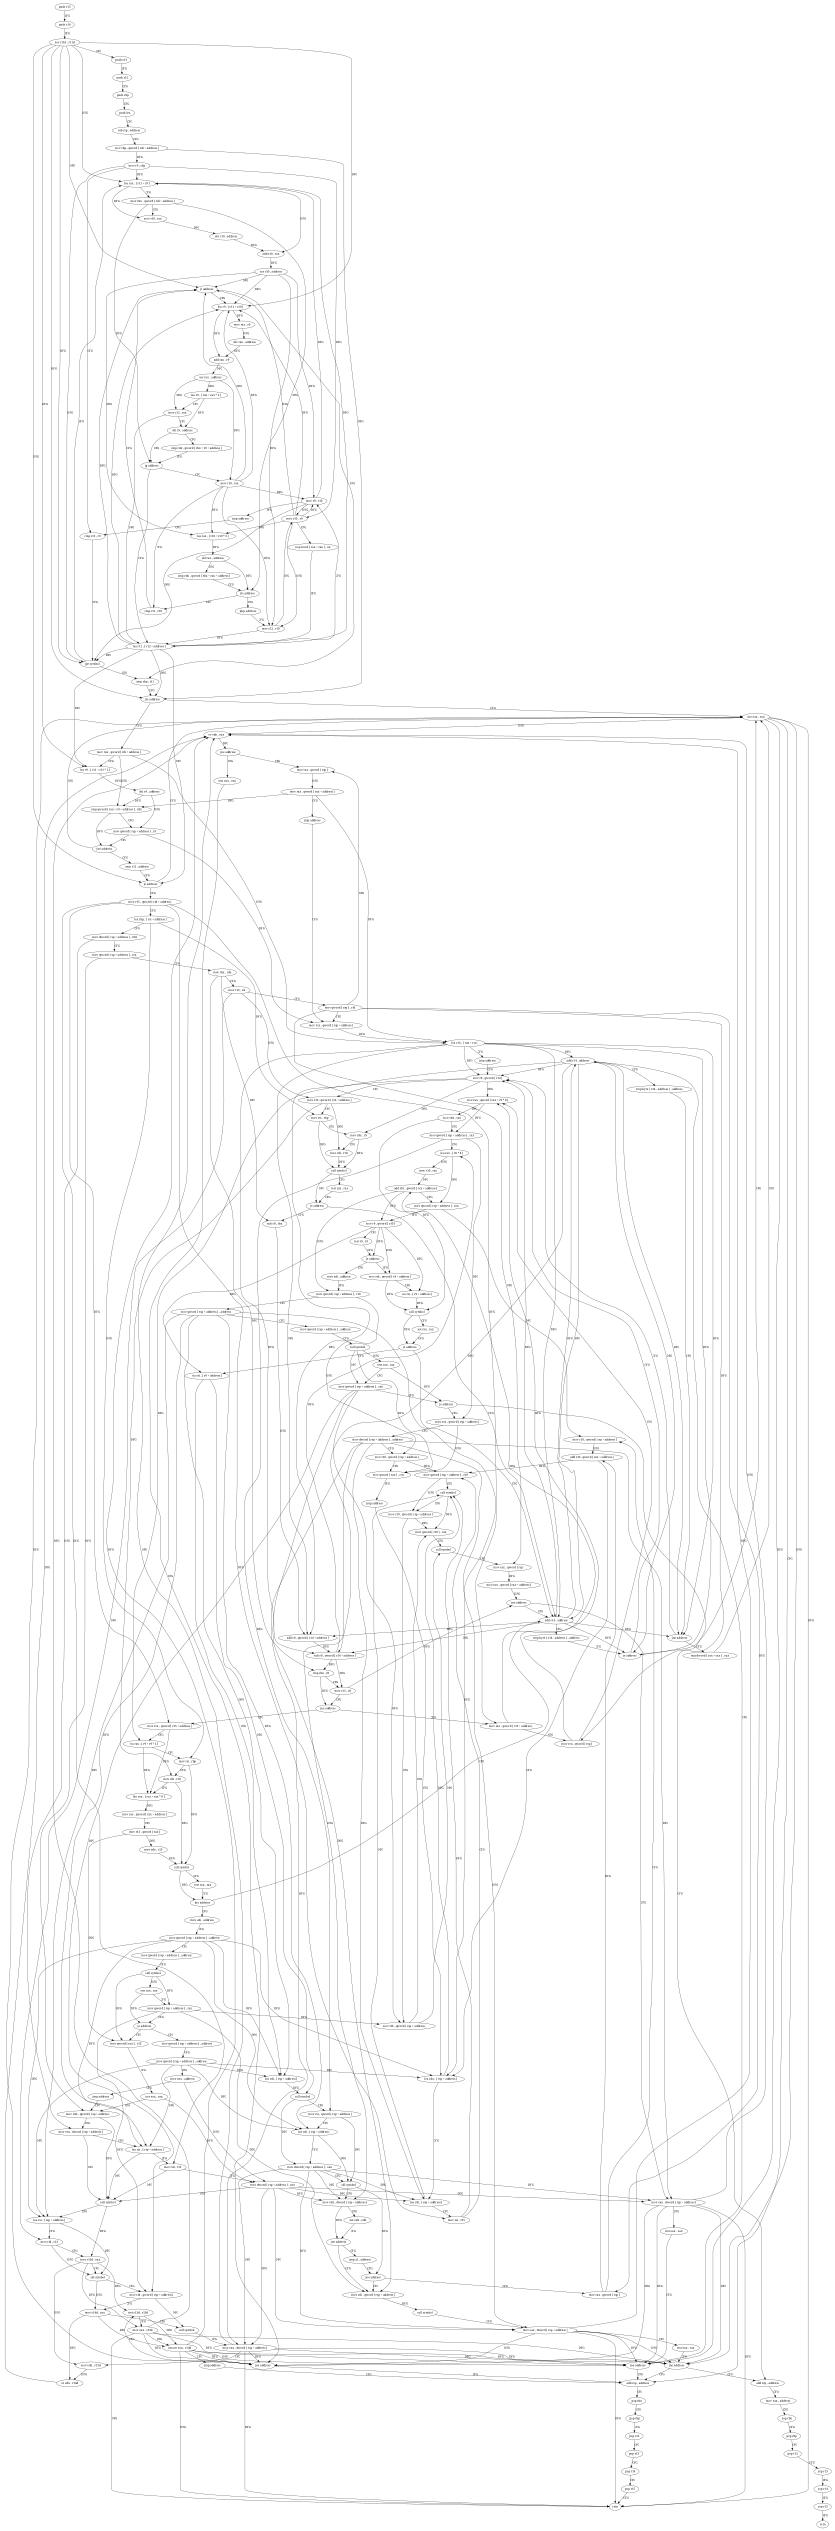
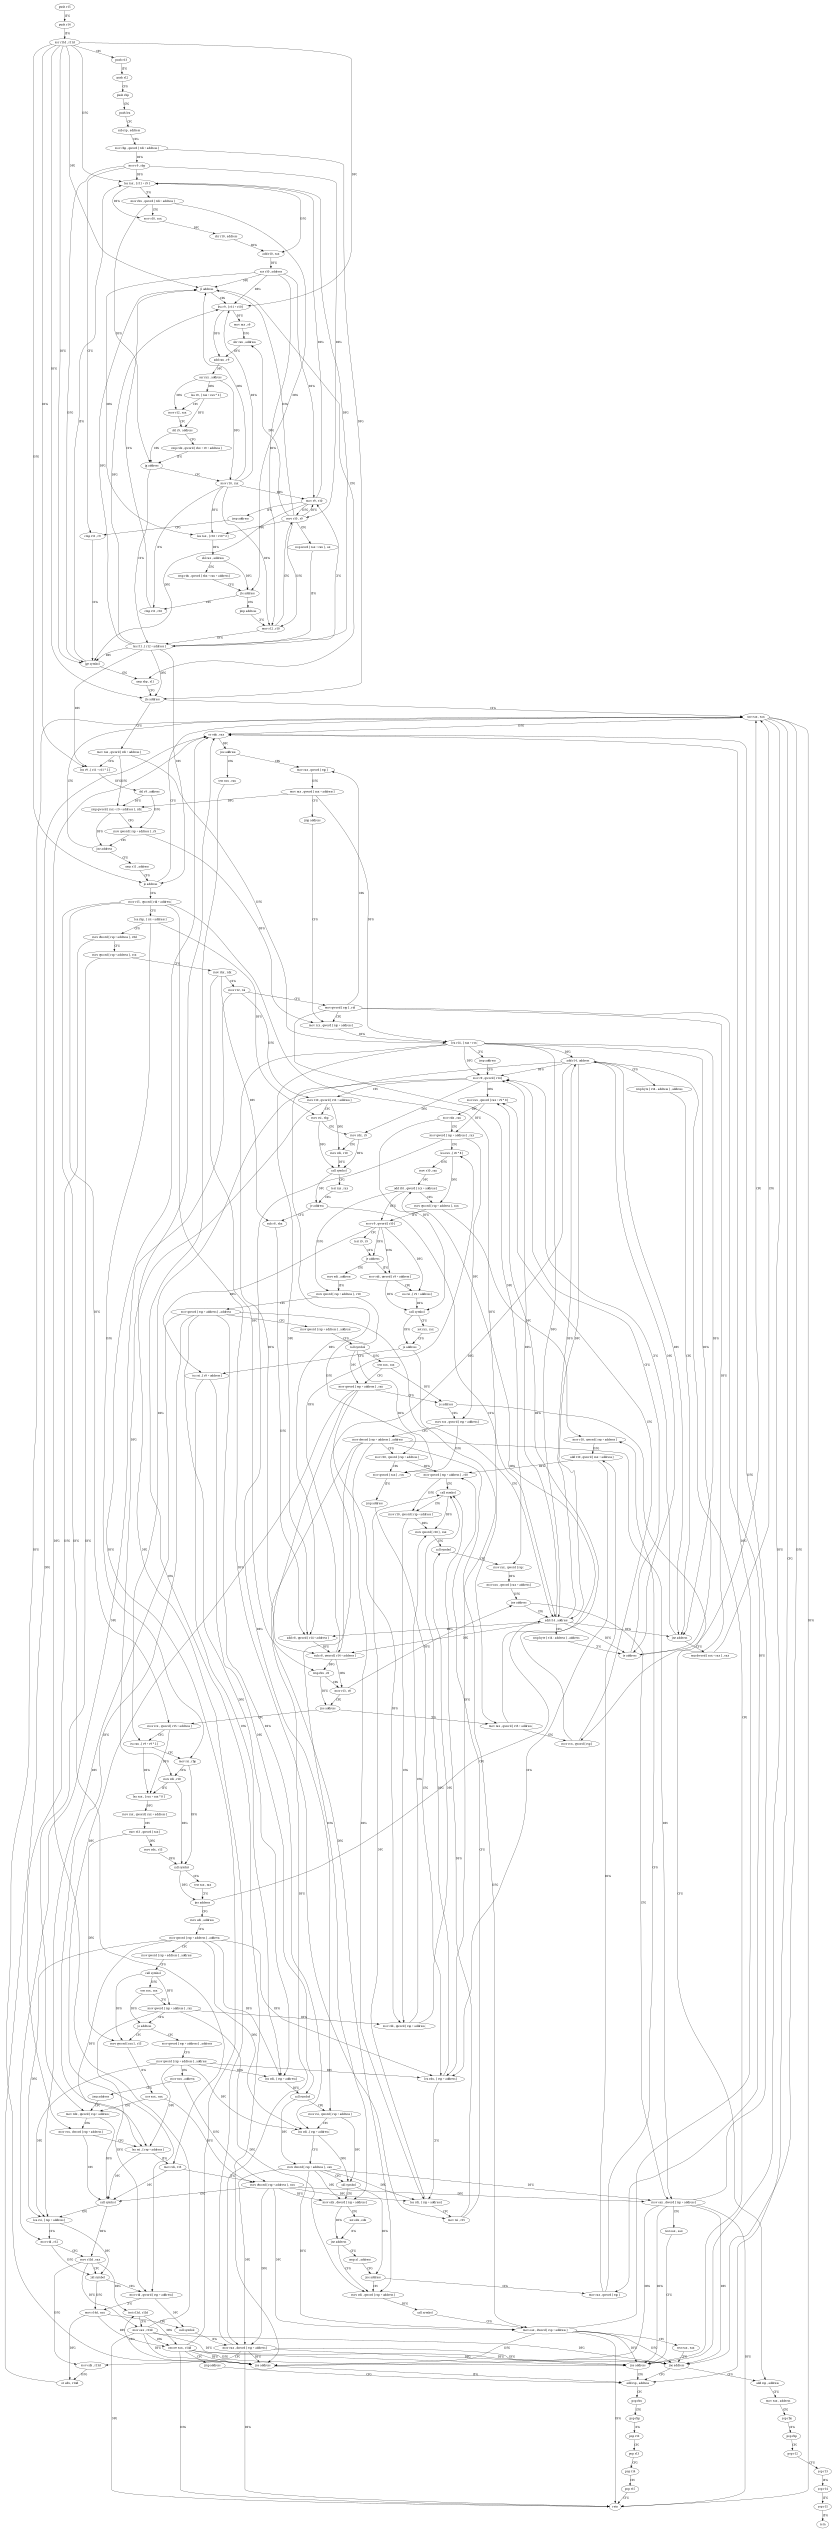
edge "mov r10 , r9" -> "lea r9 , [ r11 + r10 ]": now "mov r10 , r9" -> "shr rax , address"
edge "mov r12 , rax" -> "lea r11 , [ r12 + address ]": removed, label "DFG"
